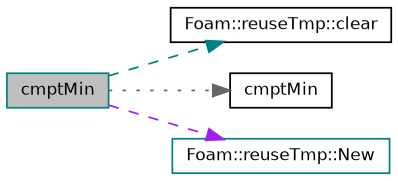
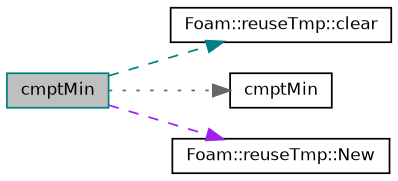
node "Foam::reuseTmp::New": color teal -> black
